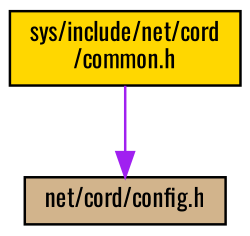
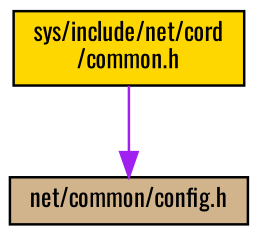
node "net/cord/config.h": label "net/cord/config.h" -> "net/common/config.h"
